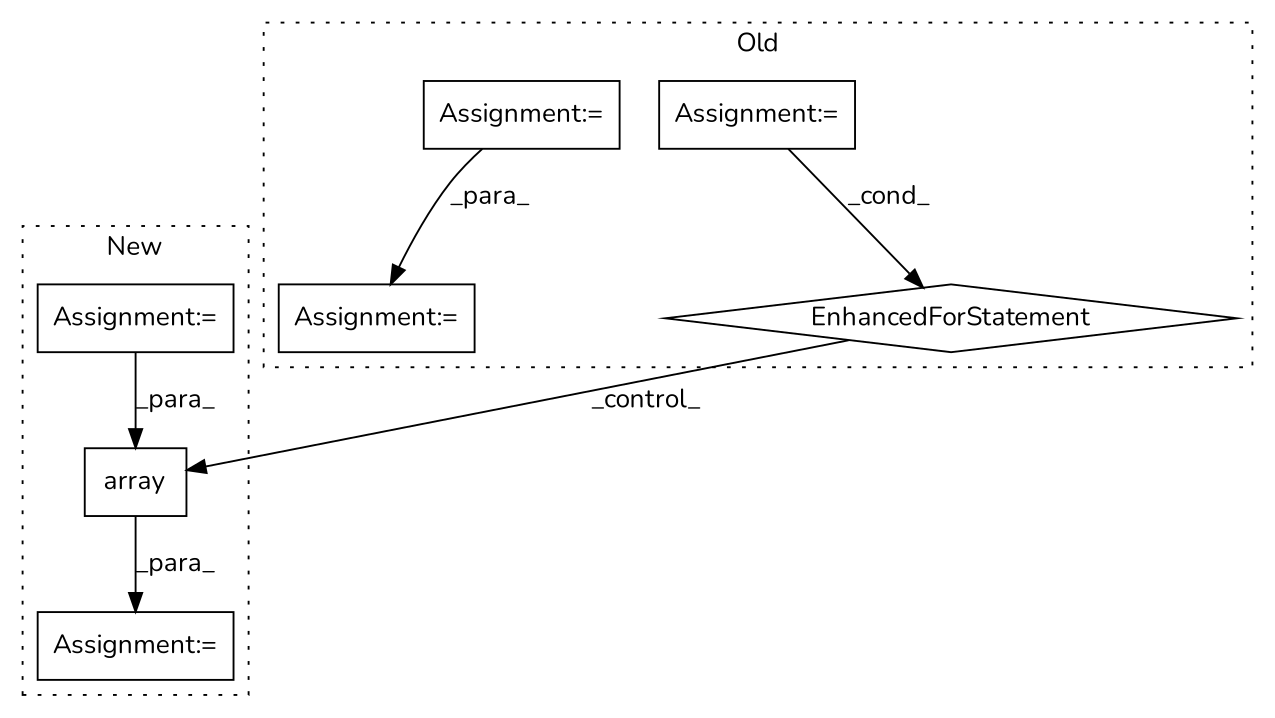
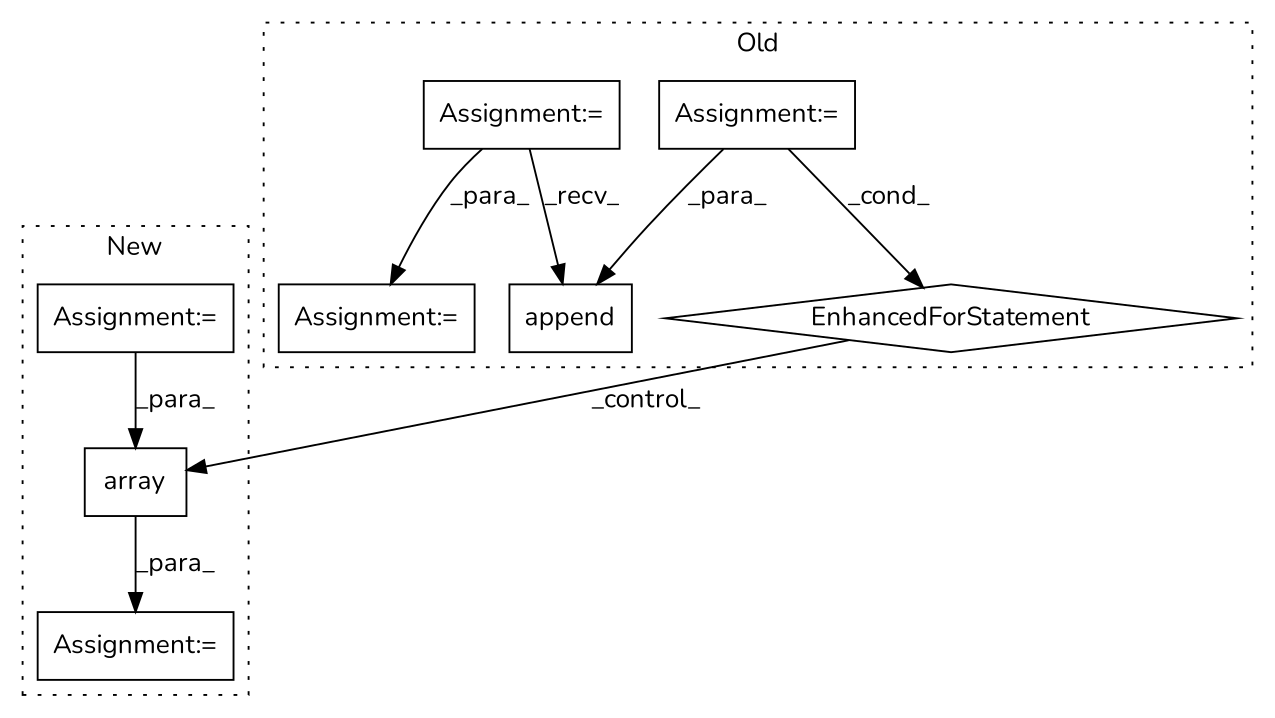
node "append": added
